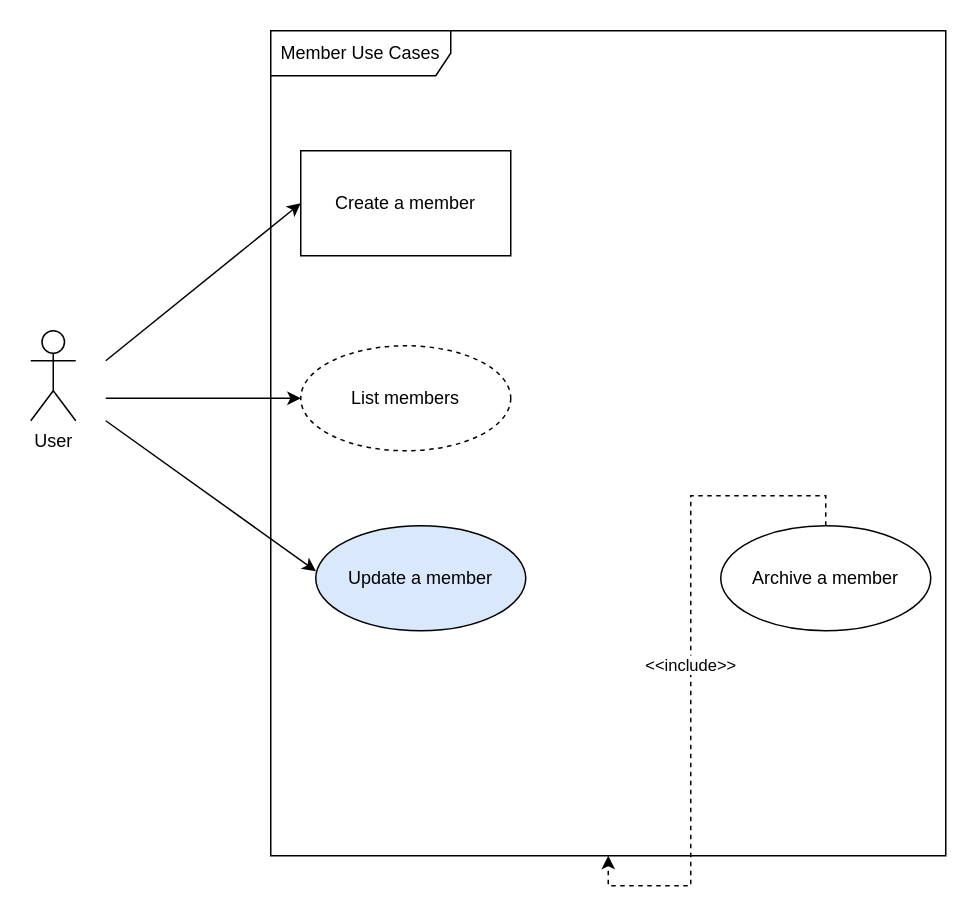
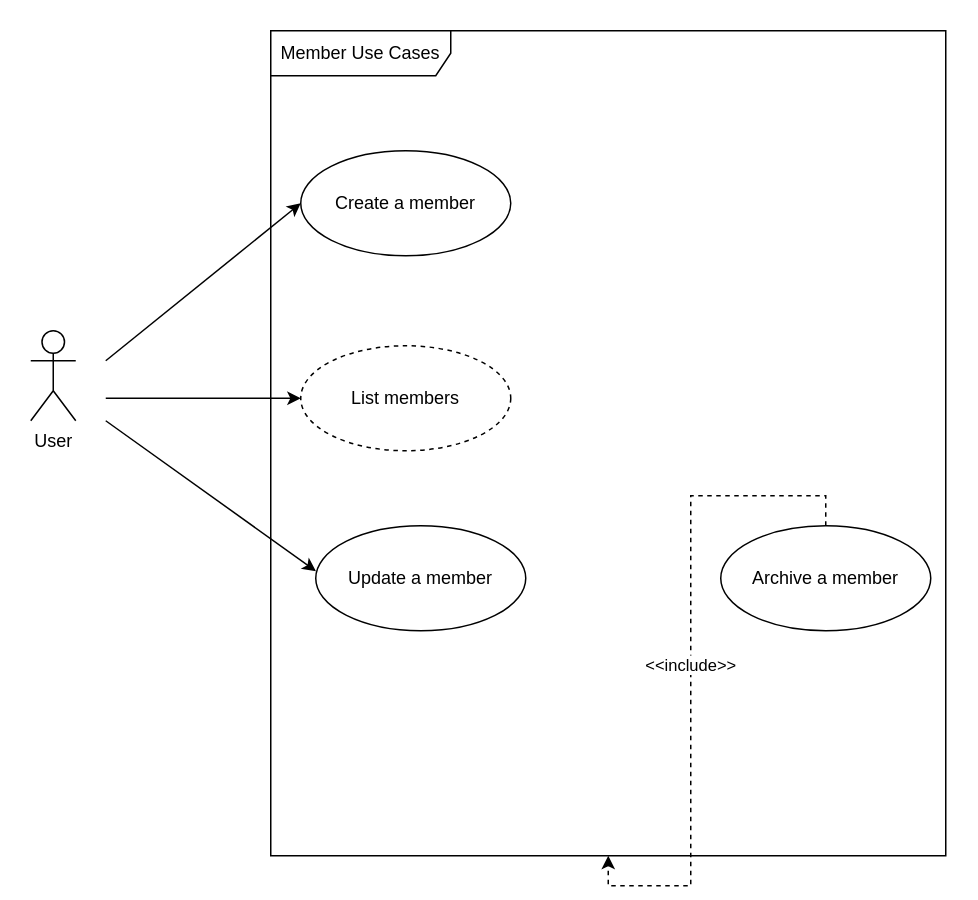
node "Create a member": shape rectangle -> ellipse
node "Update a member": fillcolor #dae8fc -> #ffffff
